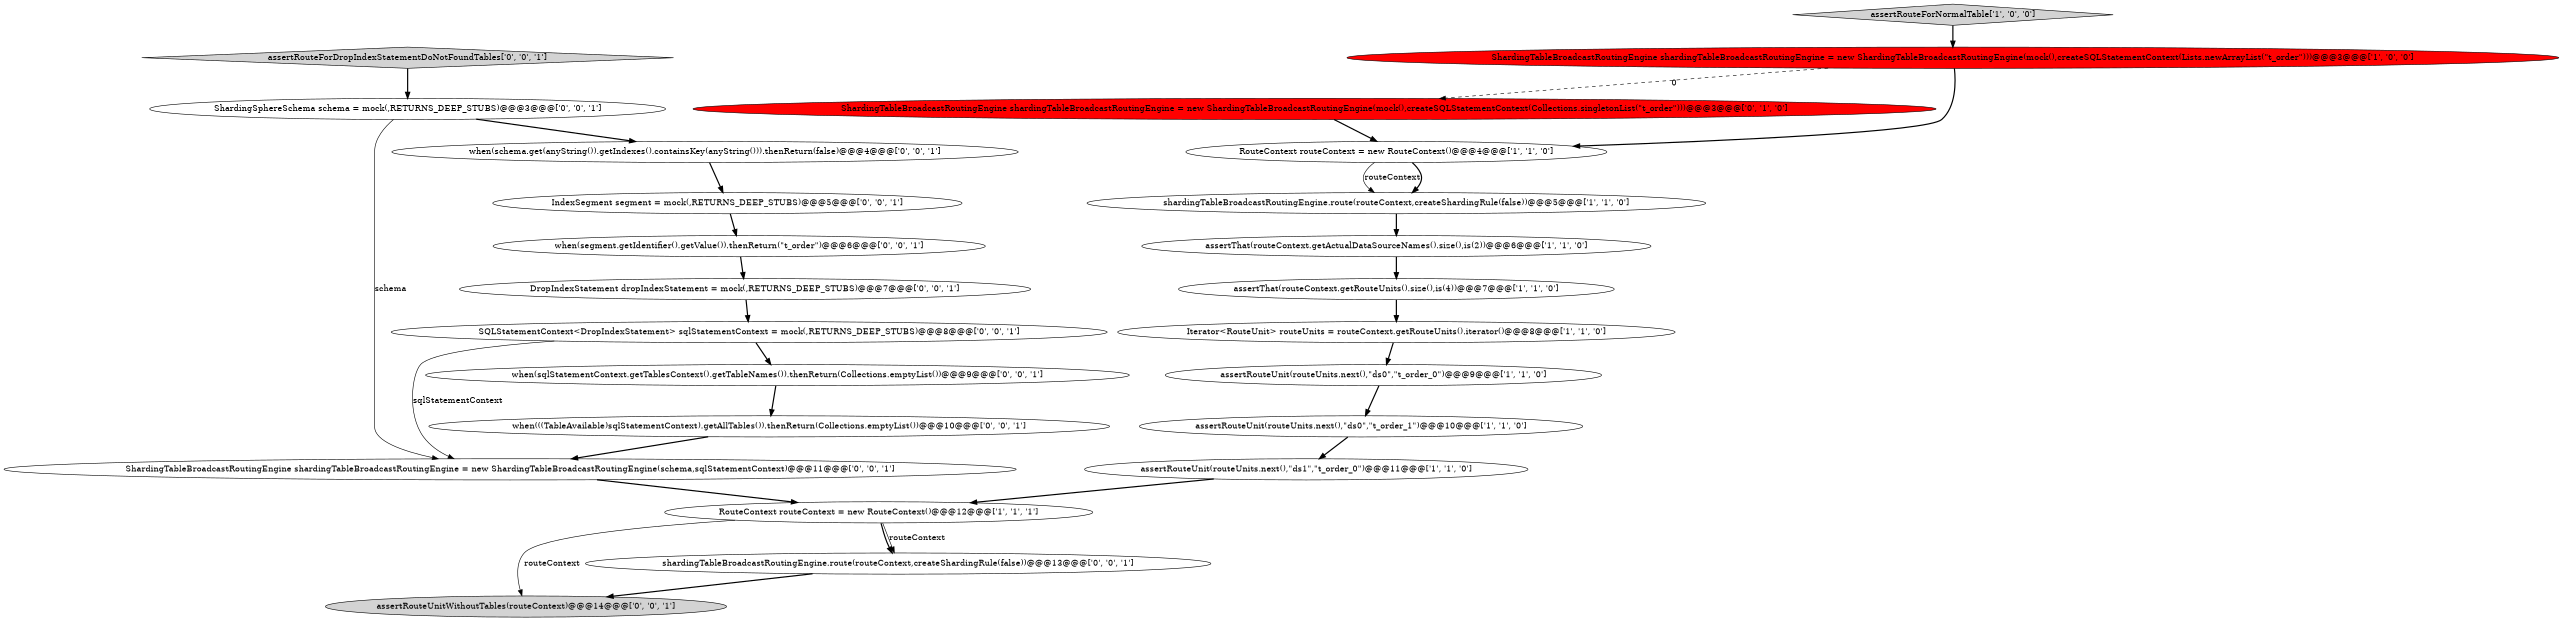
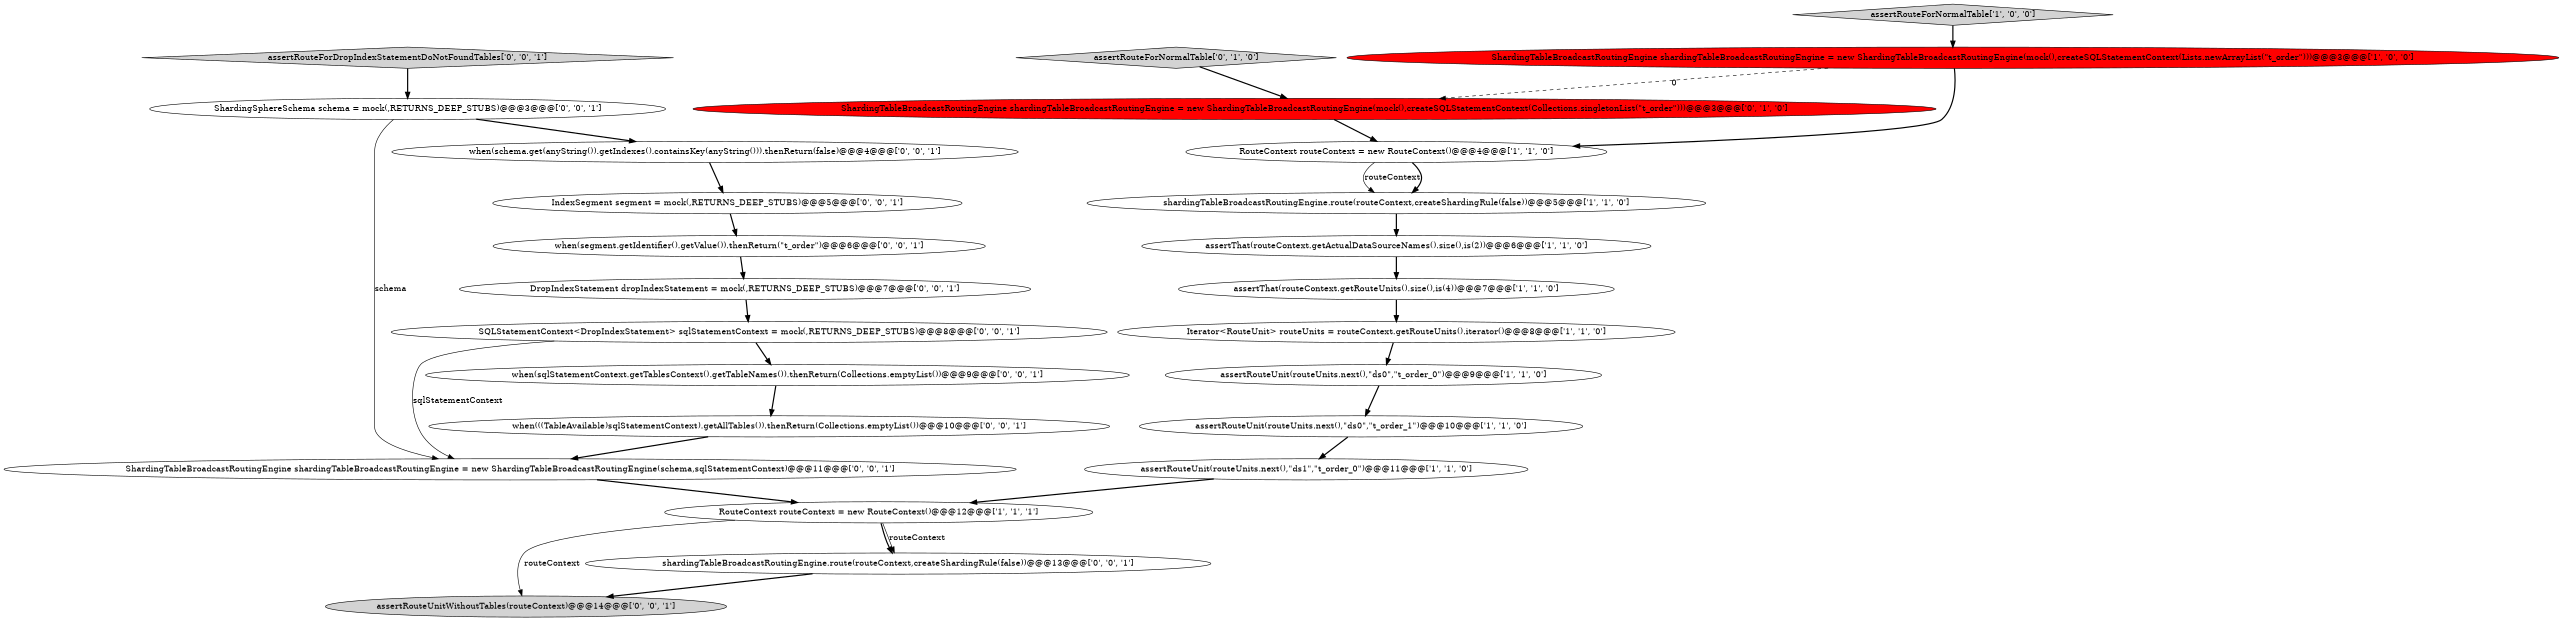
node "assertRouteForNormalTable['0', '1', '0']": added
